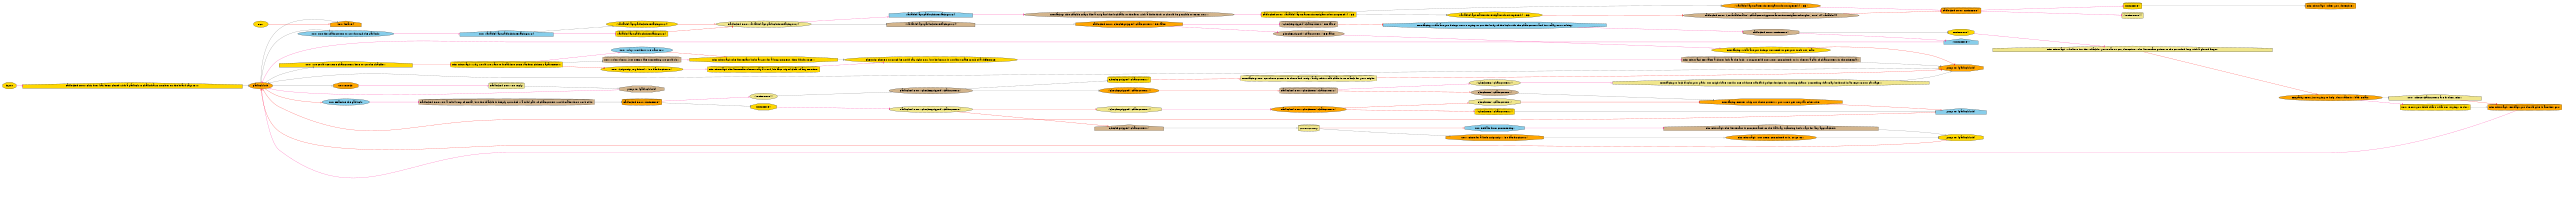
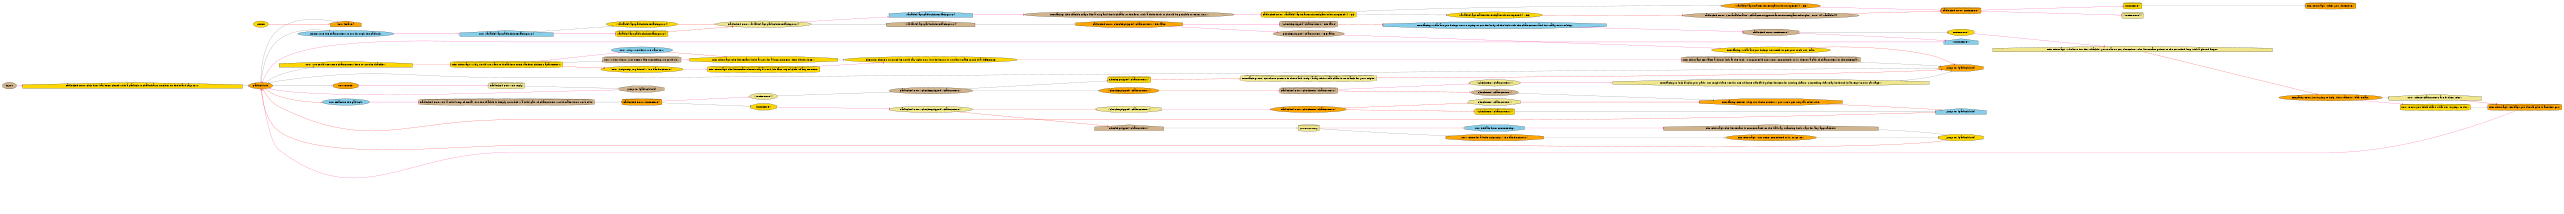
node "RCM": label "RCM" -> "START"
node "You: Use the chaincutters to cut through the padlock.": label "You: Use the chaincutters to cut through the padlock." -> "These: Use the chaincutters to cut through the padlock."
node "input": fillcolor gold -> tan
